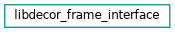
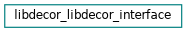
node "libdecor_frame_interface": label "libdecor_frame_interface" -> "libdecor_libdecor_interface"
